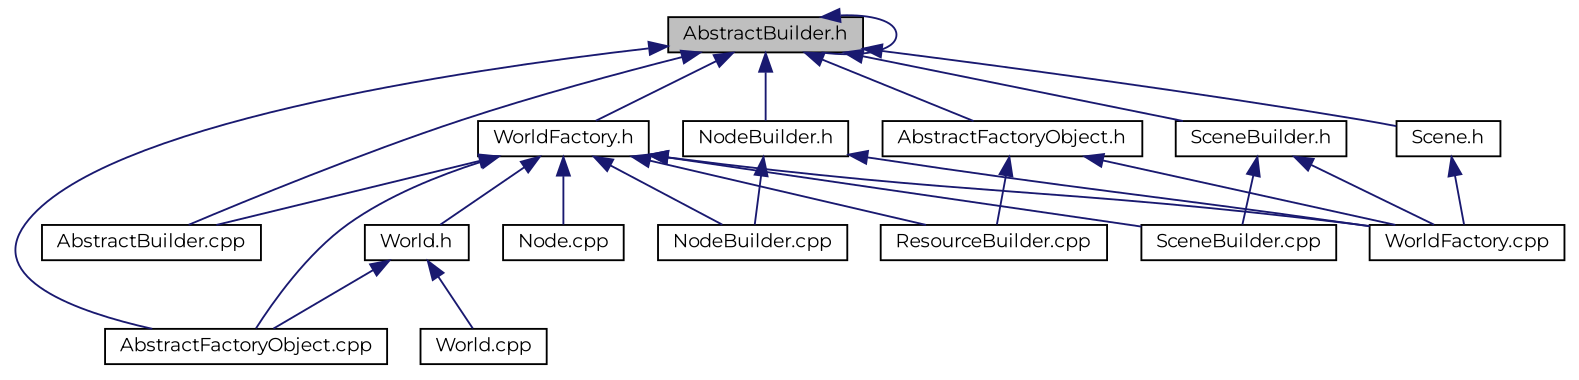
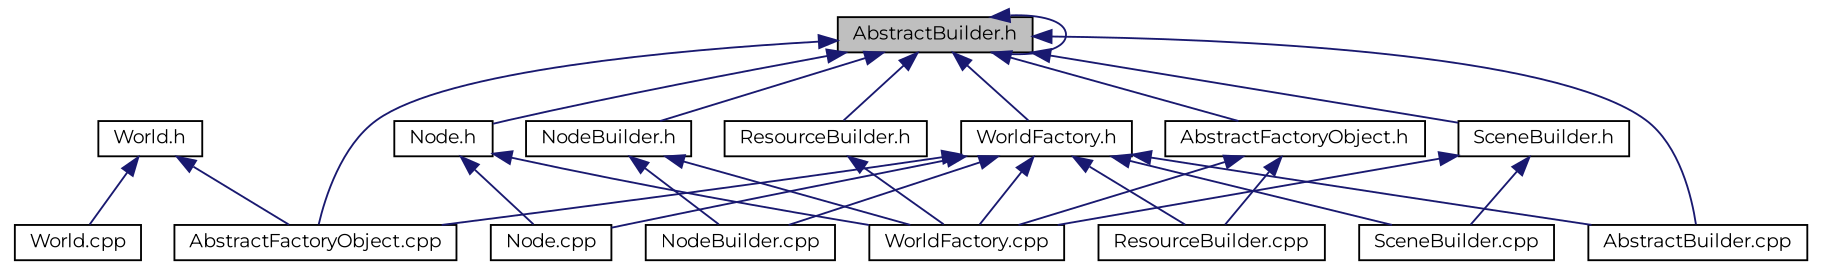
node "Node.h": added
node "Scene.h": label "Scene.h" -> "ResourceBuilder.h"
edge "World.h" -> "WorldFactory.h": removed
